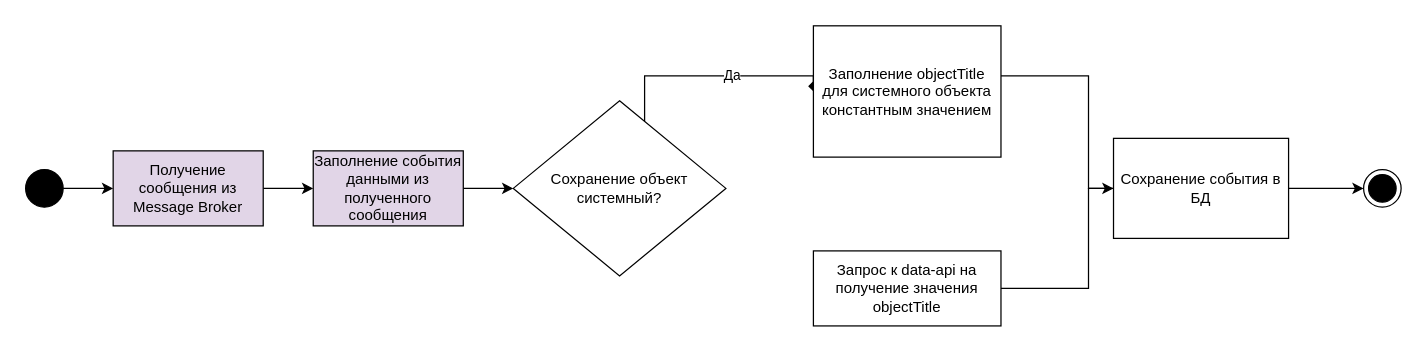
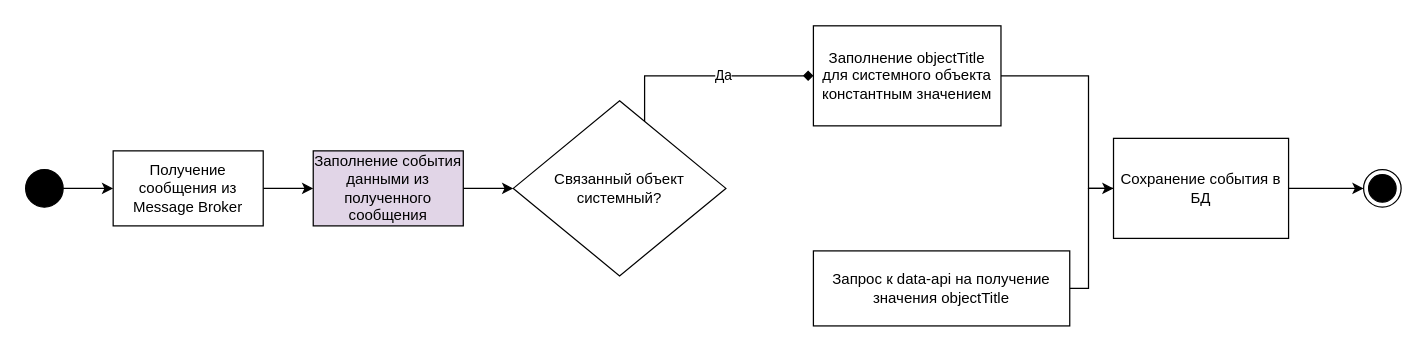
node "Заполнение objectTitle для системного объекта константным значением": size 188x131 -> 188x100
node "Получение сообщения из Message Broker": fillcolor #e1d5e7 -> #ffffff
node "Сохранение объект системный?": label "Сохранение объект системный?" -> "Связанный объект системный?"
node "Запрос к data-api на получение значения objectTitle": size 188x75 -> 256x75
